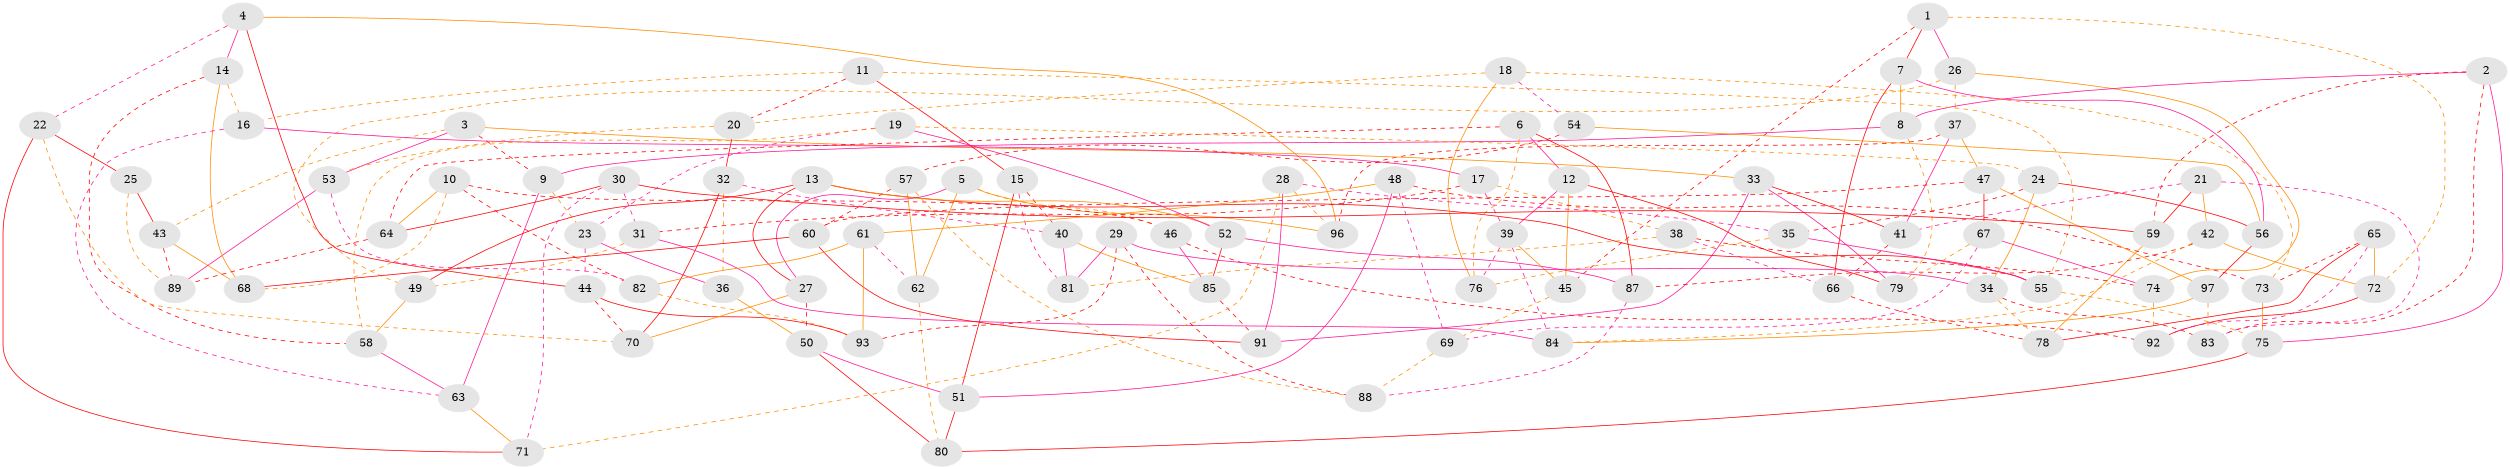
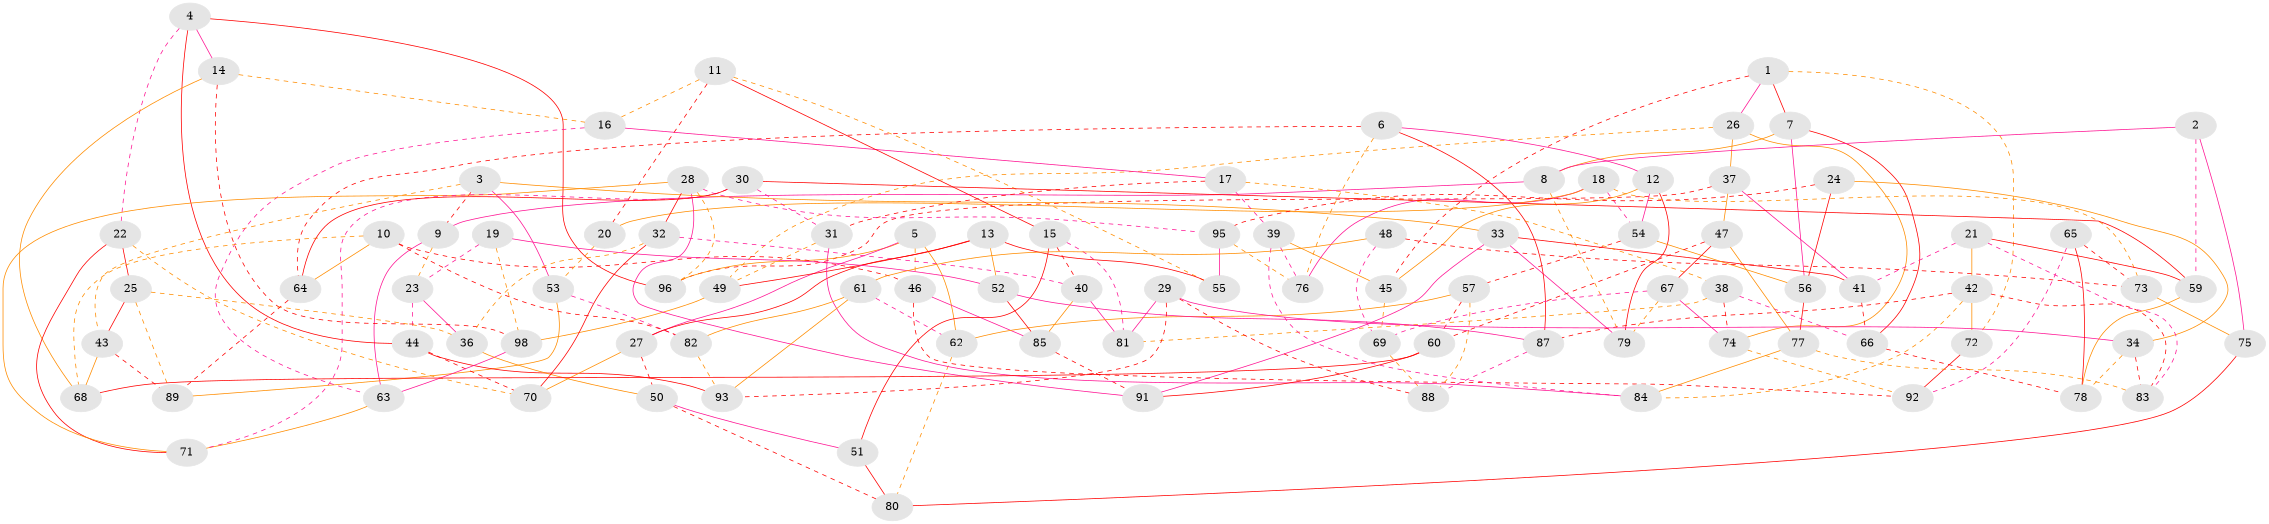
edge "4" -- "96": color darkorange -> red
edge "18" -- "20": style dashed -> solid
edge "26" -- "37": style dashed -> solid
edge "2" -- "59": color red -> deeppink
edge "19" -- "24": removed
edge "20" -- "32": now "28" -- "32"
edge "18" -- "76": color darkorange -> deeppink
edge "12" -- "39": now "12" -- "54"
edge "53" -- "89": color deeppink -> darkorange
node "35": label "35" -> "95"
edge "65" -- "72": removed
node "97": label "97" -> "77"
edge "2" -- "83": now "42" -- "83"
edge "25" -- "36": added
edge "55" -- "75": removed
node "58": label "58" -> "98"
edge "48" -- "51": removed
edge "28" -- "71": style dashed -> solid
edge "50" -- "80": style solid -> dashed
